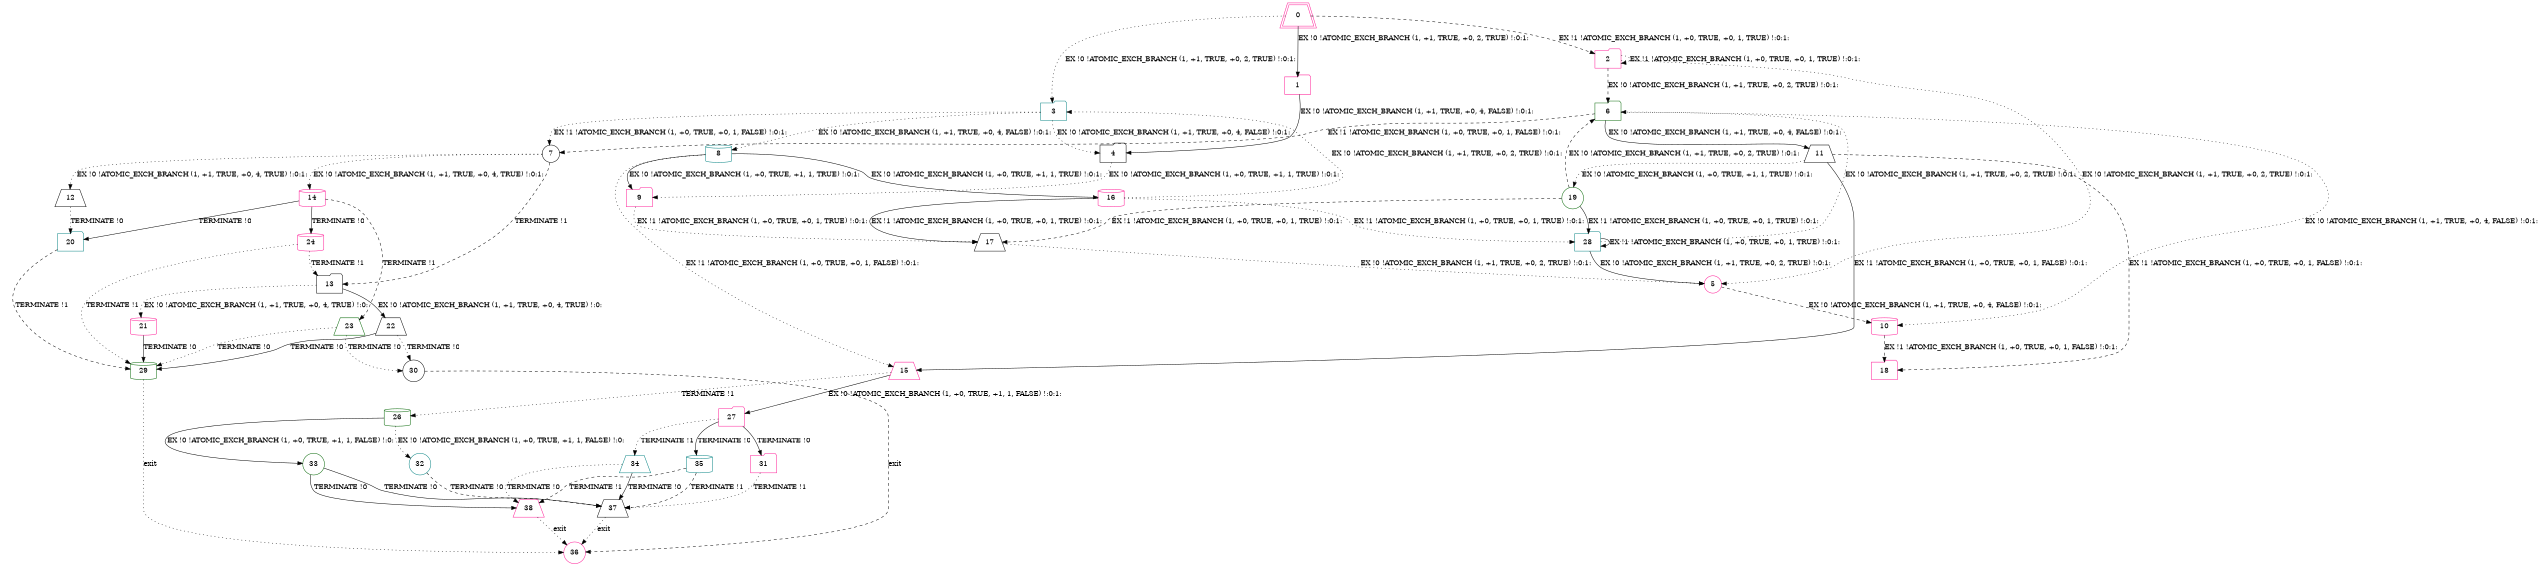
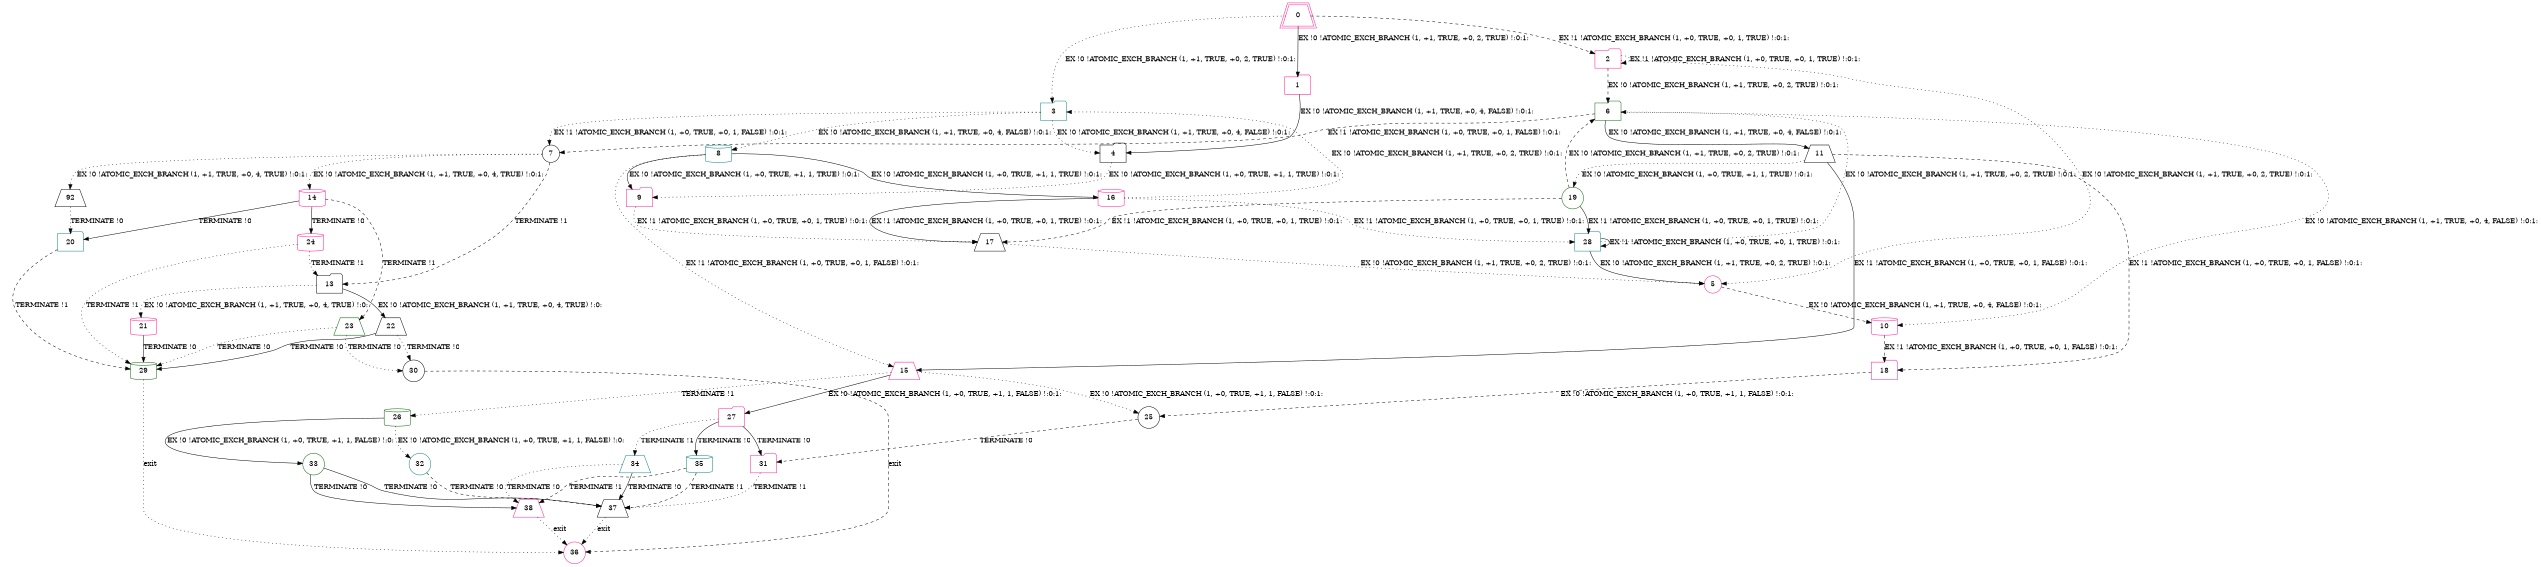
node "12": label "12" -> "92"
node "25": added
